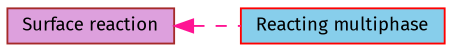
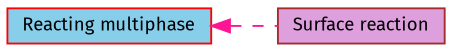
edge "Reacting multiphase" -> "Surface reaction": reversed
